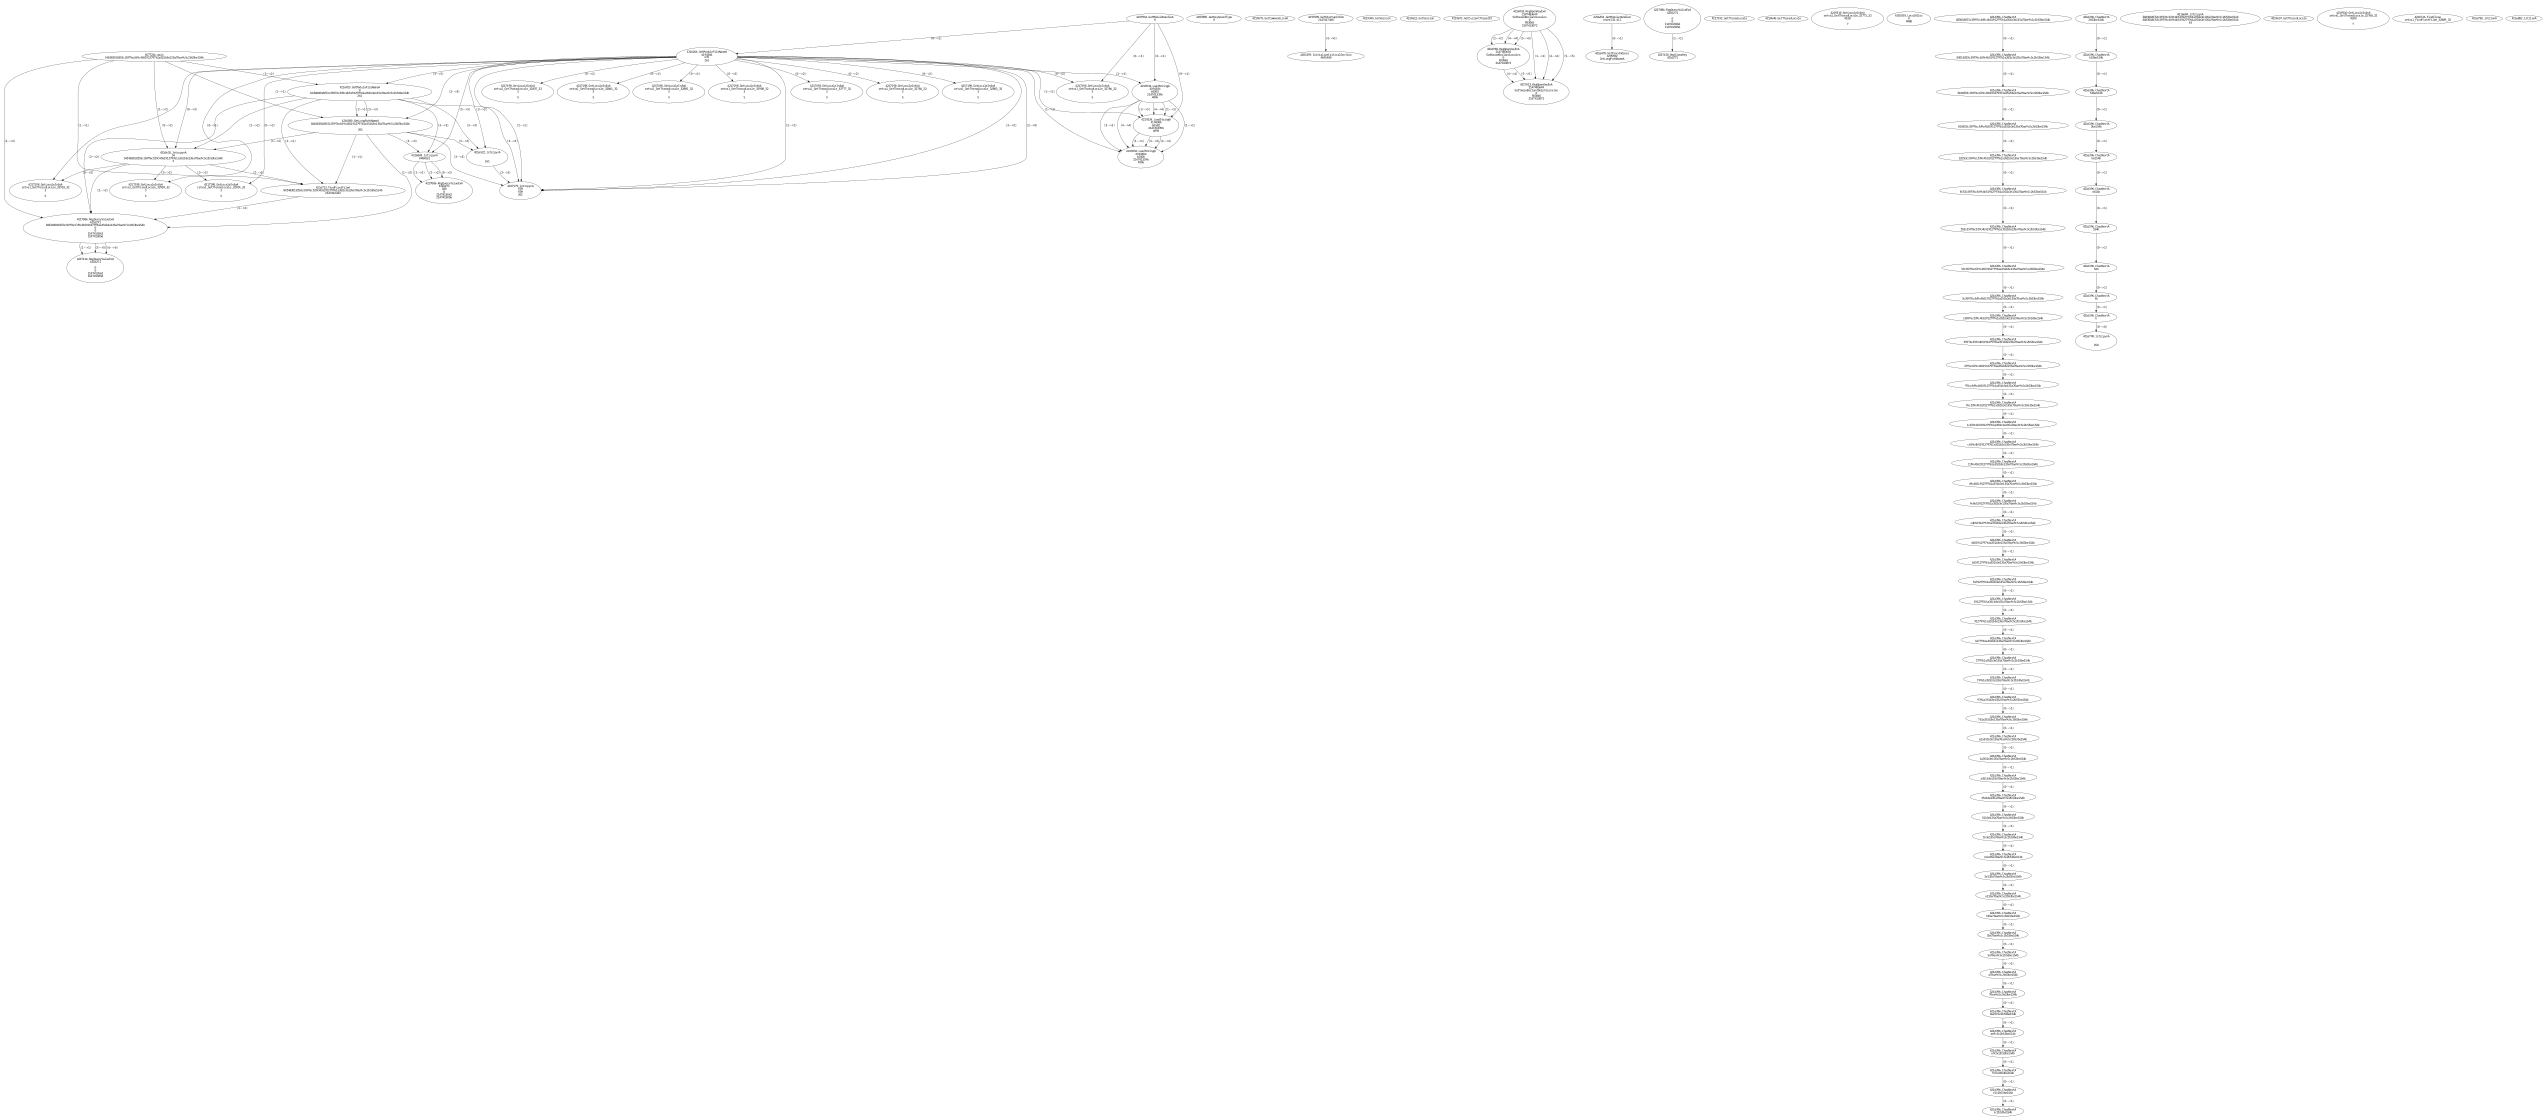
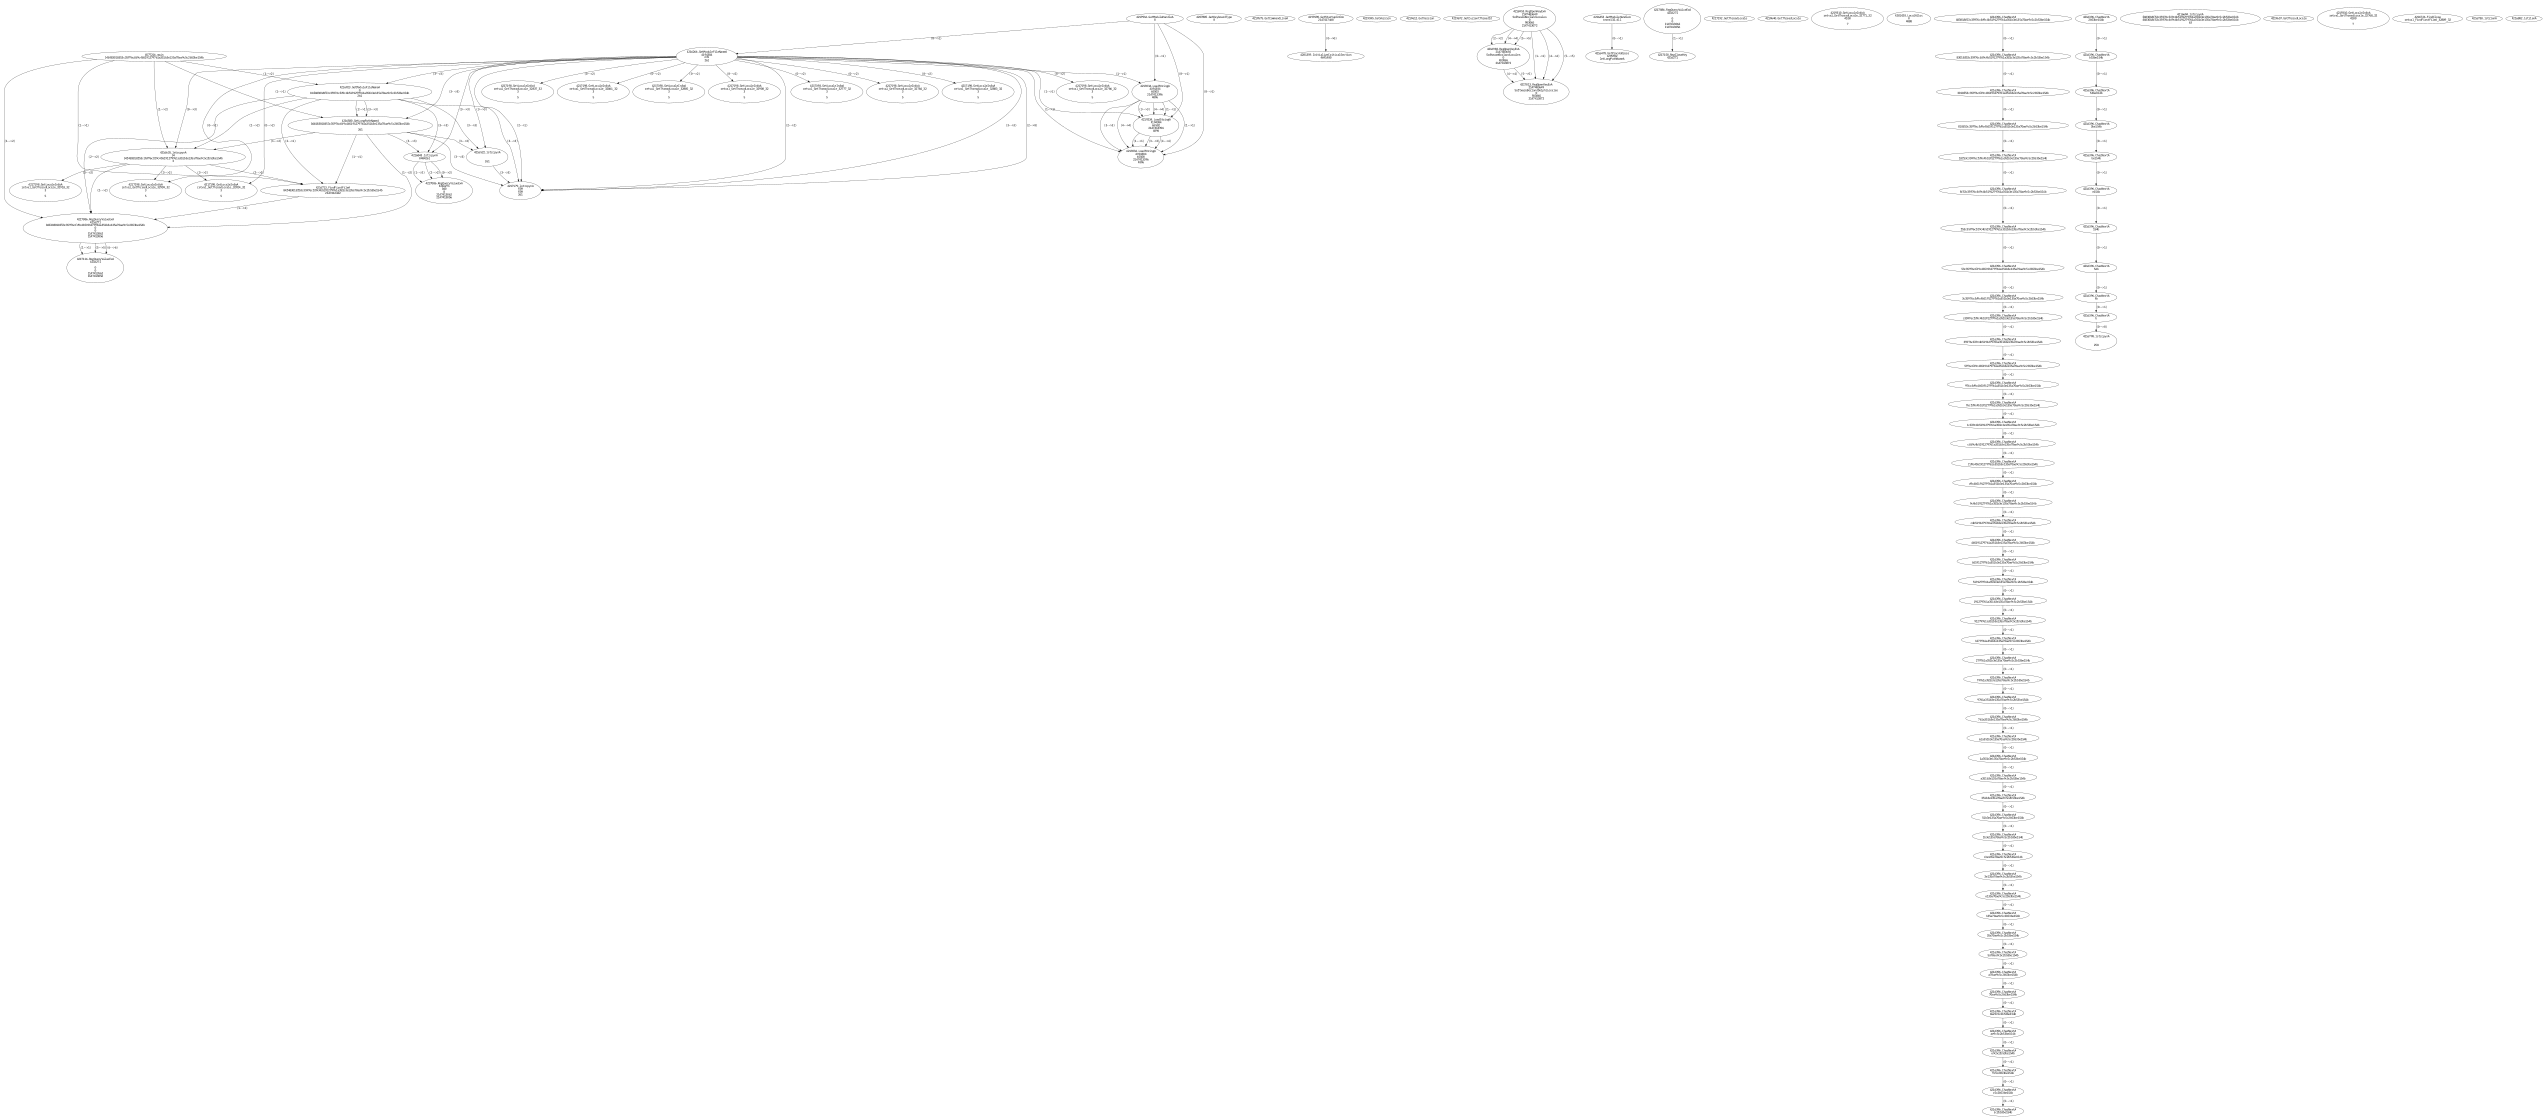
edge "4219916.GetModuleHandleA 0" -> "4217198.GetLocaleInfoA retval_GetThreadLocale_32786_32 3 5": now "4219916.GetModuleHandleA 0" -> "4219234.LoadStringA 4194304 65500 2147413396 4096"
edge "4216266.GetModuleFileNameA 4194304 PZM 261" -> "4217198.GetLocaleInfoA retval_GetThreadLocale_32918_32 3 5": removed, label "(0-->2)"
edge "4216396.CharNextA b5191279761a351b3e135a70ae9c5c2b53be154b" -> "4216396.CharNextA 5191279761a351b3e135a70ae9c5c2b53be154b": added, label "(0-->1)"
